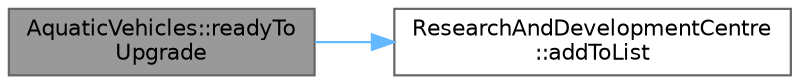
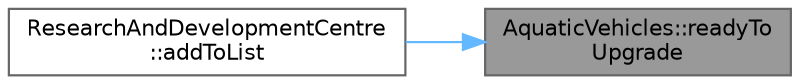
edge "AquaticVehicles::readyTo Upgrade" -> "ResearchAndDevelopmentCentre ::addToList": reversed
